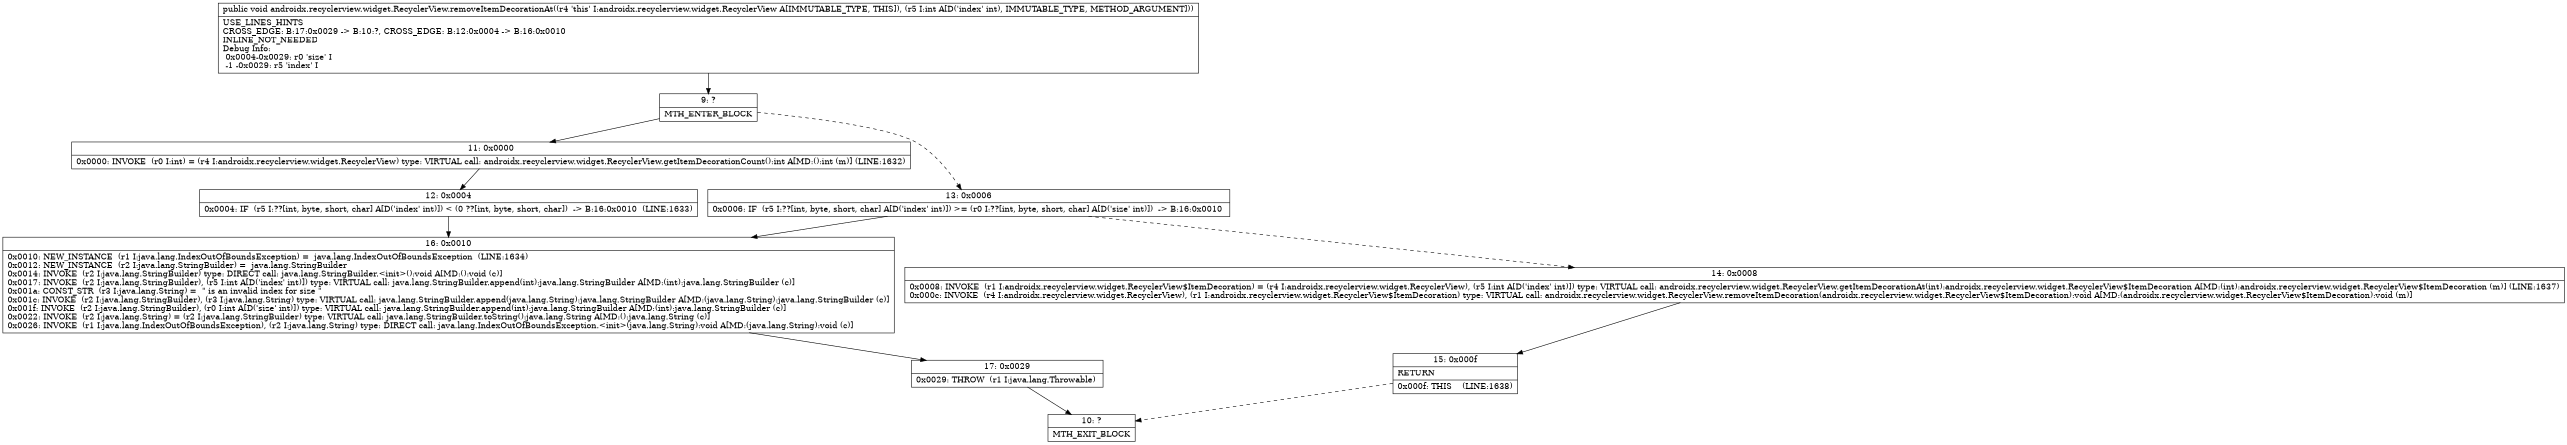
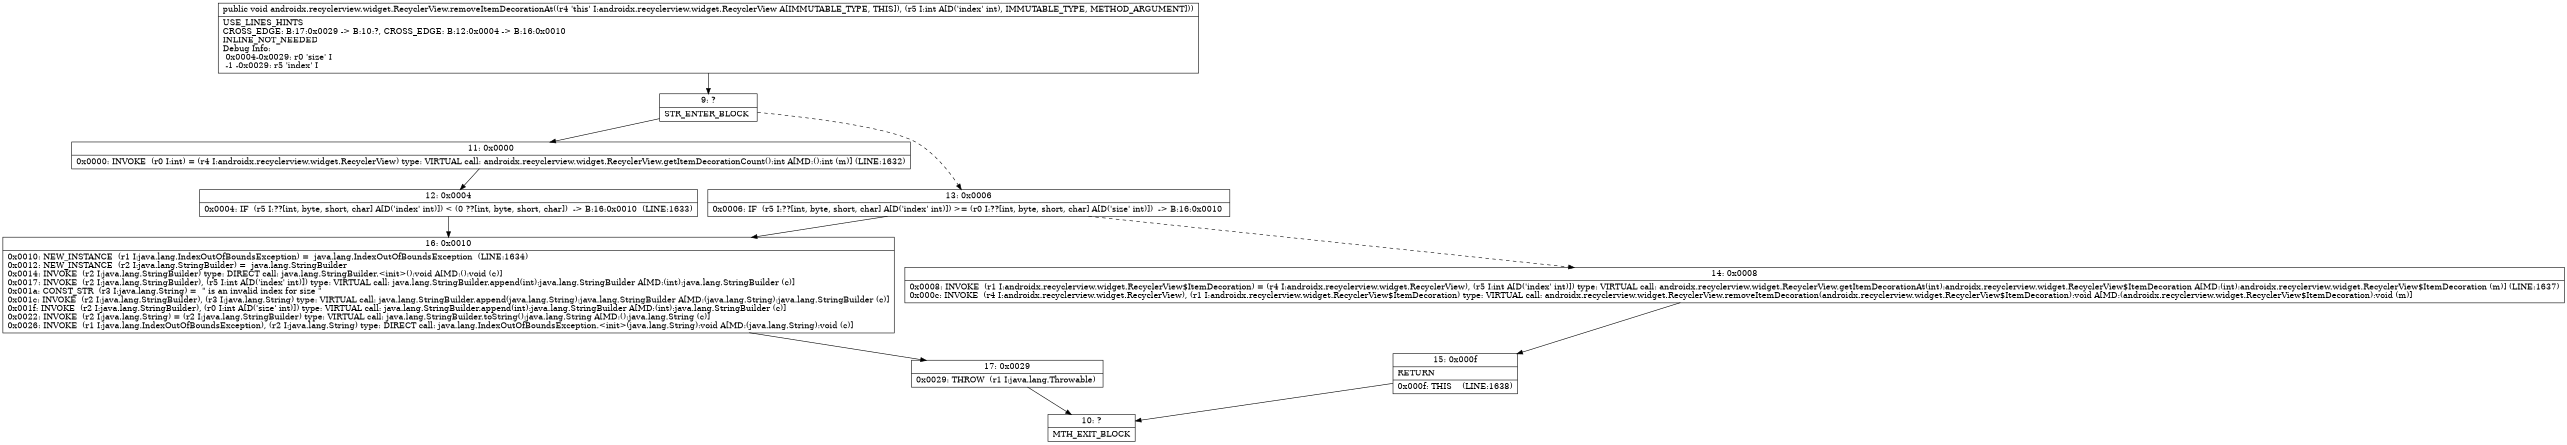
node "9: ?": text "MTH_ENTER_BLOCK" -> "STR_ENTER_BLOCK"
edge "15: 0x000f" -> "10: ?": style dashed -> solid
